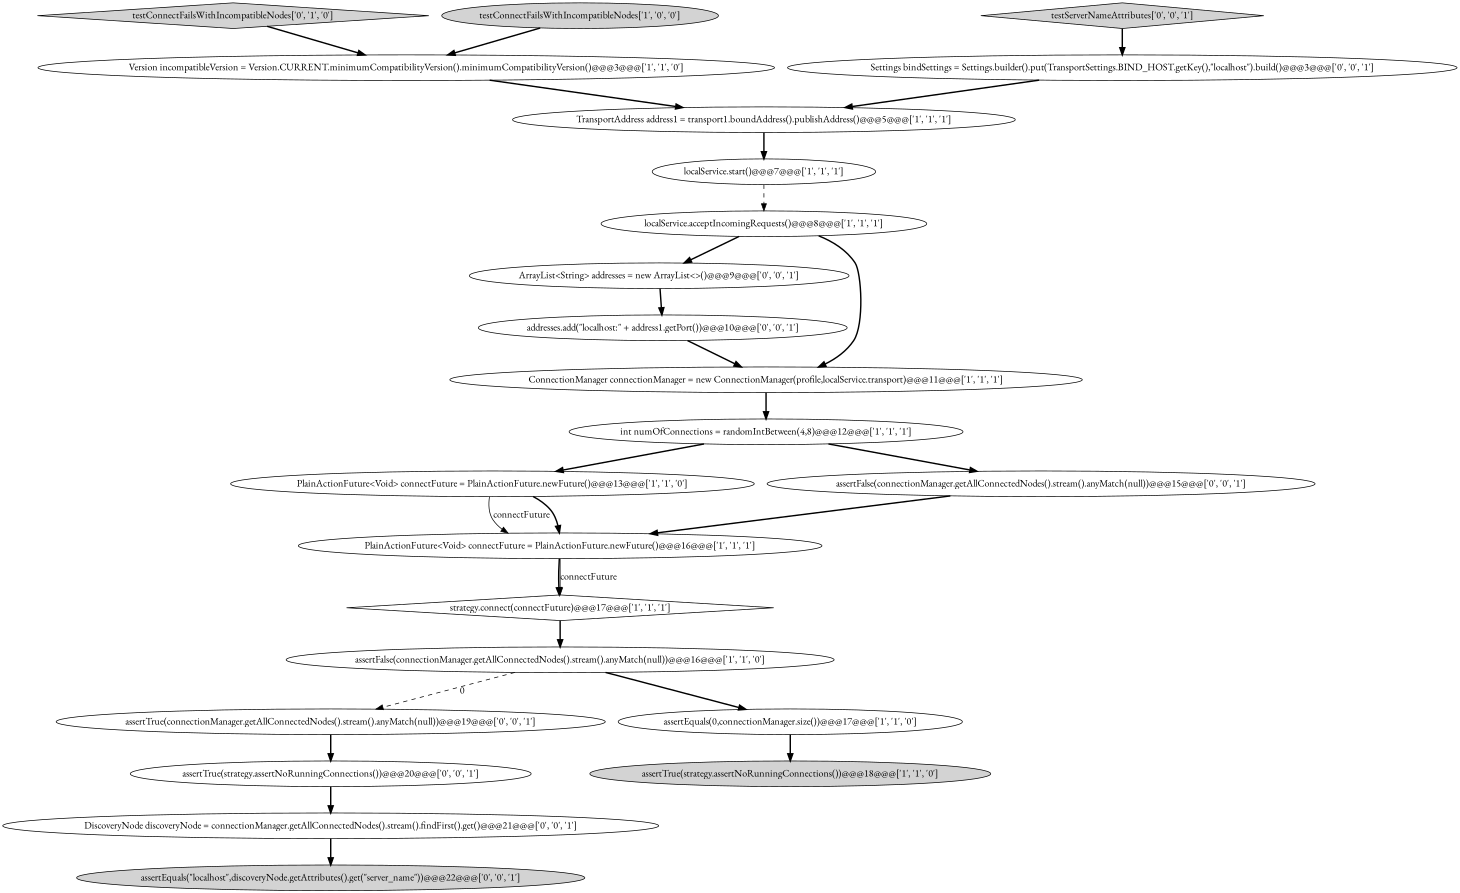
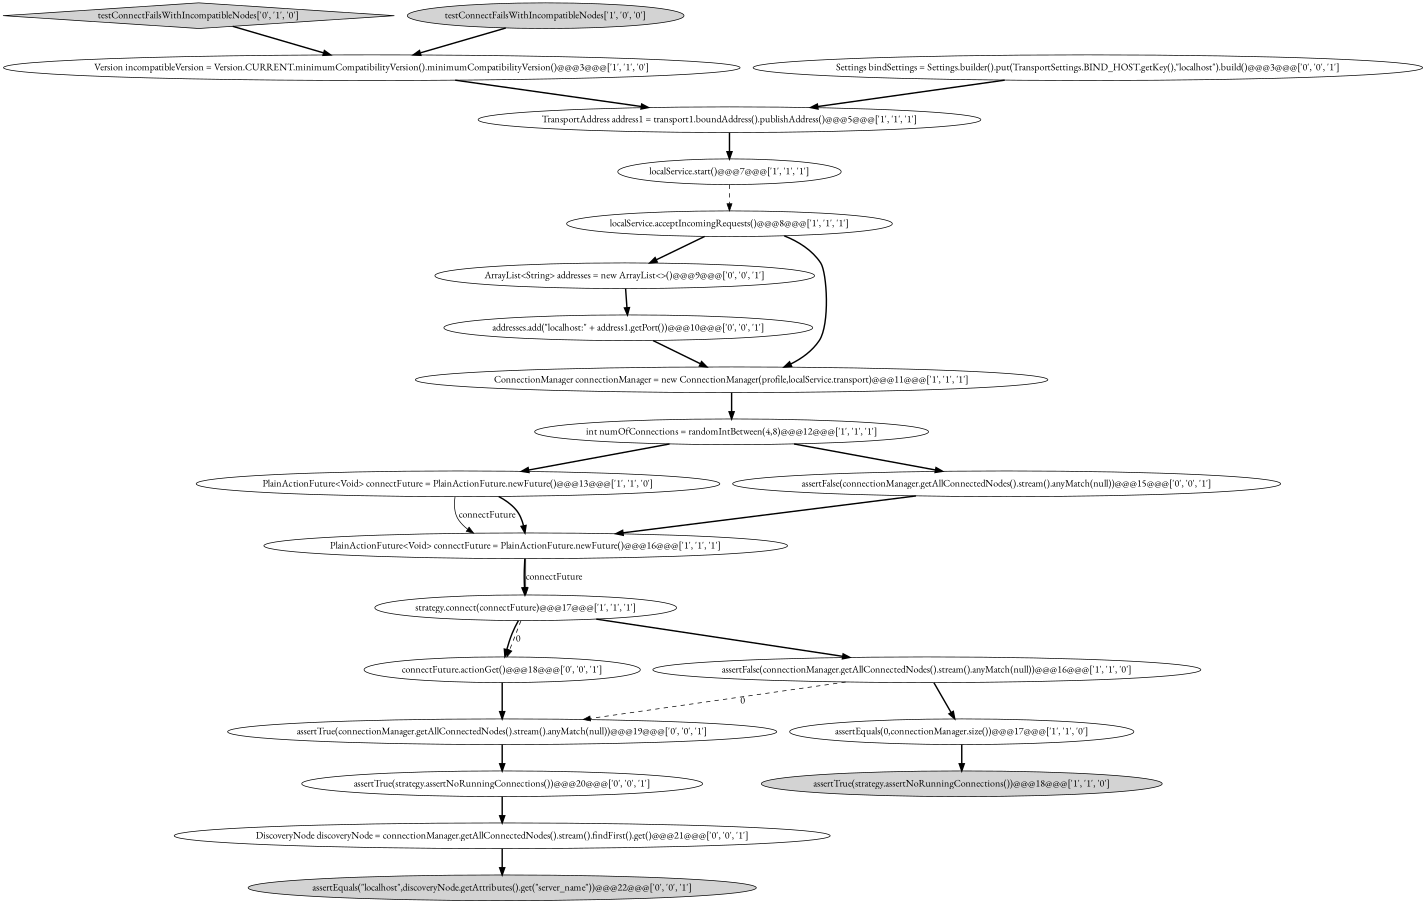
node "testServerNameAttributes['0', '0', '1']": removed
node "strategy.connect(connectFuture)@@@17@@@['1', '1', '1']": shape diamond -> ellipse
node "connectFuture.actionGet()@@@18@@@['0', '0', '1']": added
